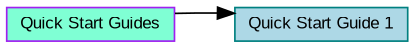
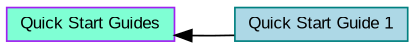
edge "Quick Start Guides" -> "Quick Start Guide 1": reversed
